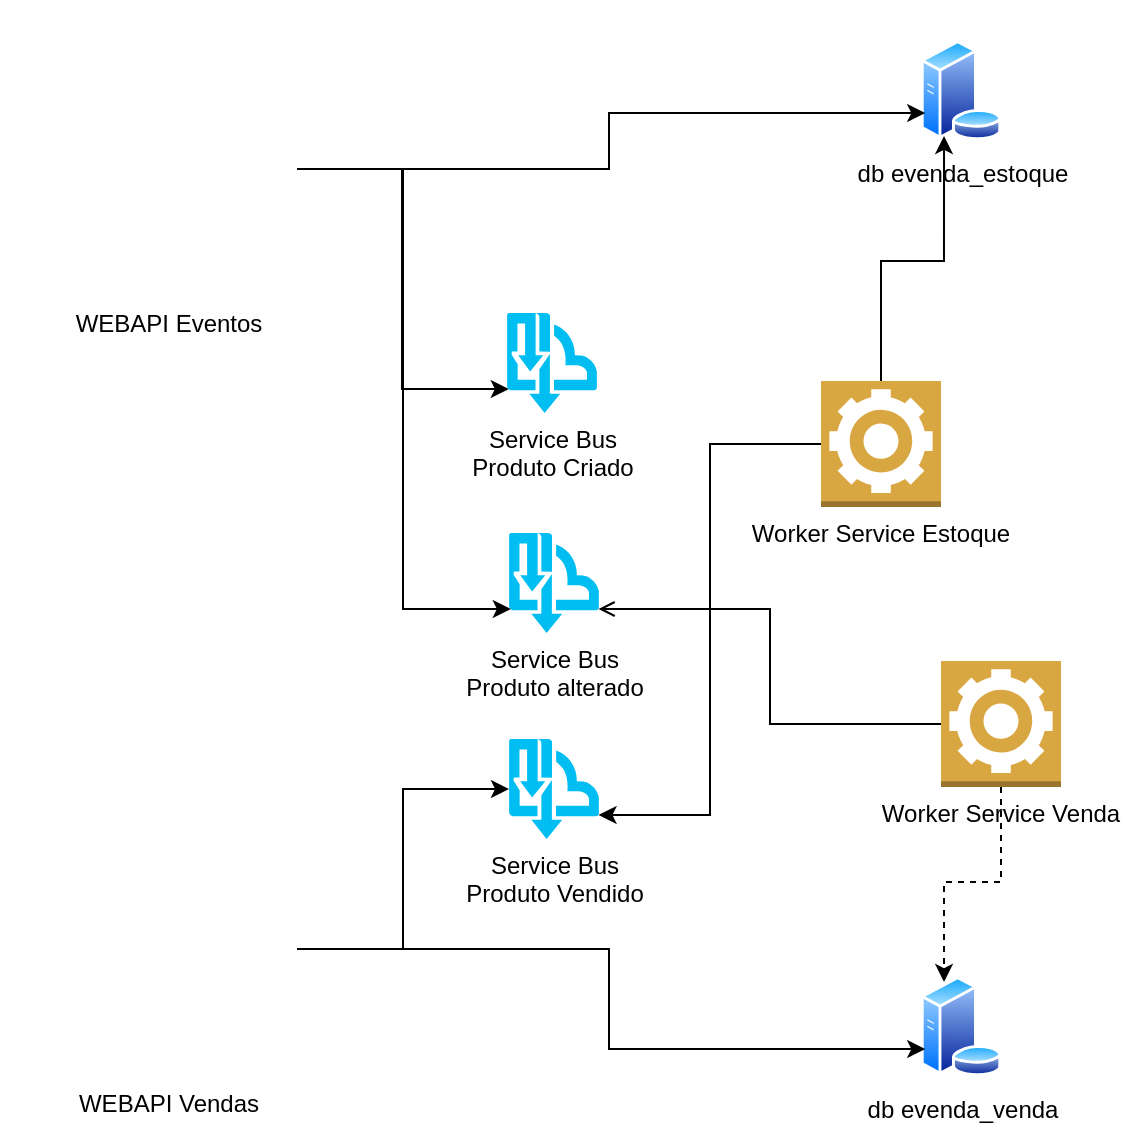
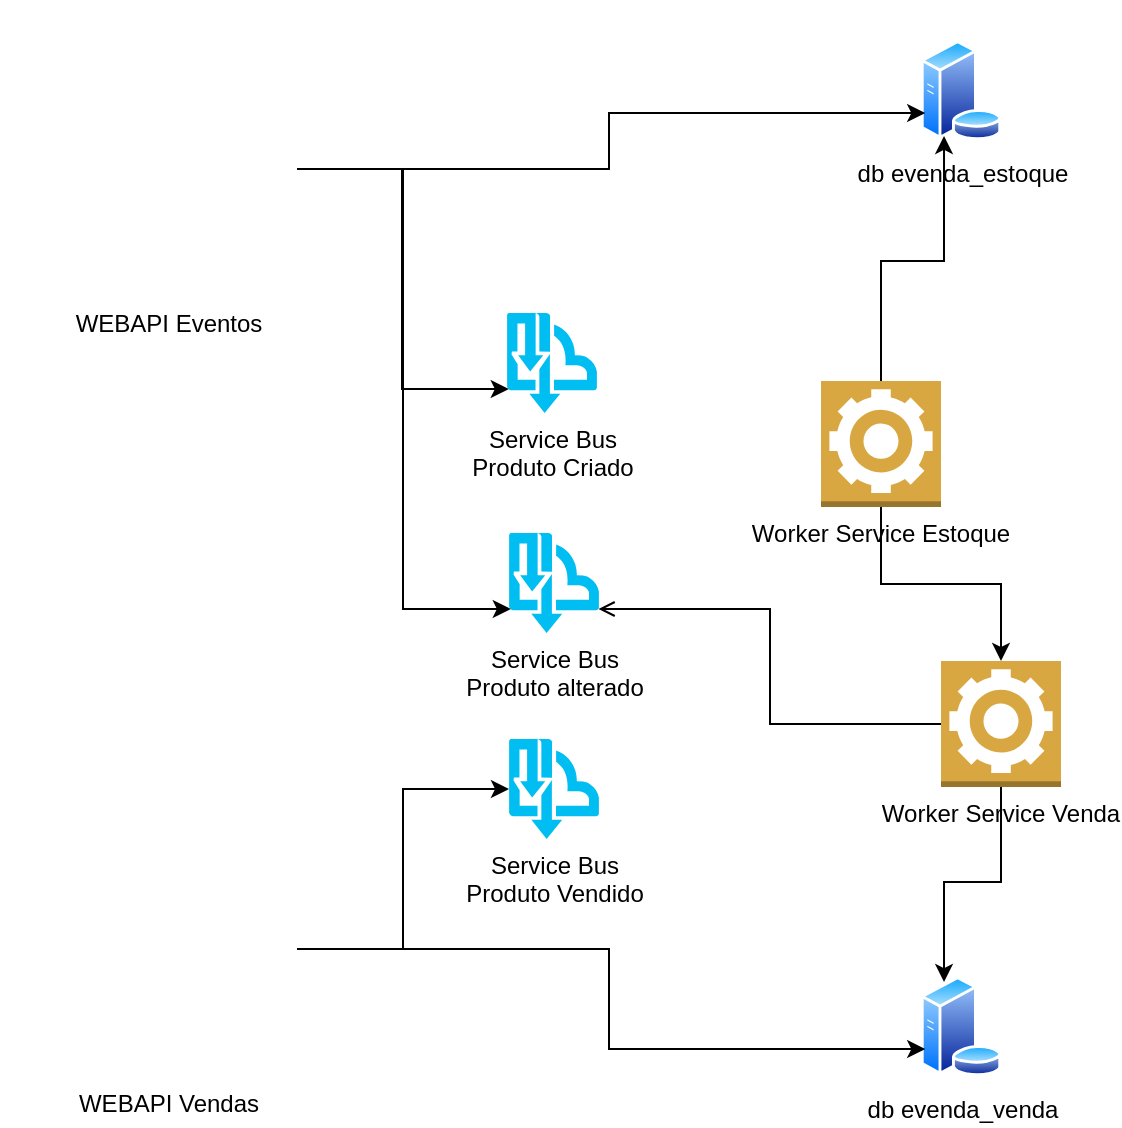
edge "Worker Service Estoque" -> "Service Bus Produto Vendido": now "Worker Service Estoque" -> "Worker Service Venda"
edge "Worker Service Venda" -> "db evenda_venda": style dashed -> solid
